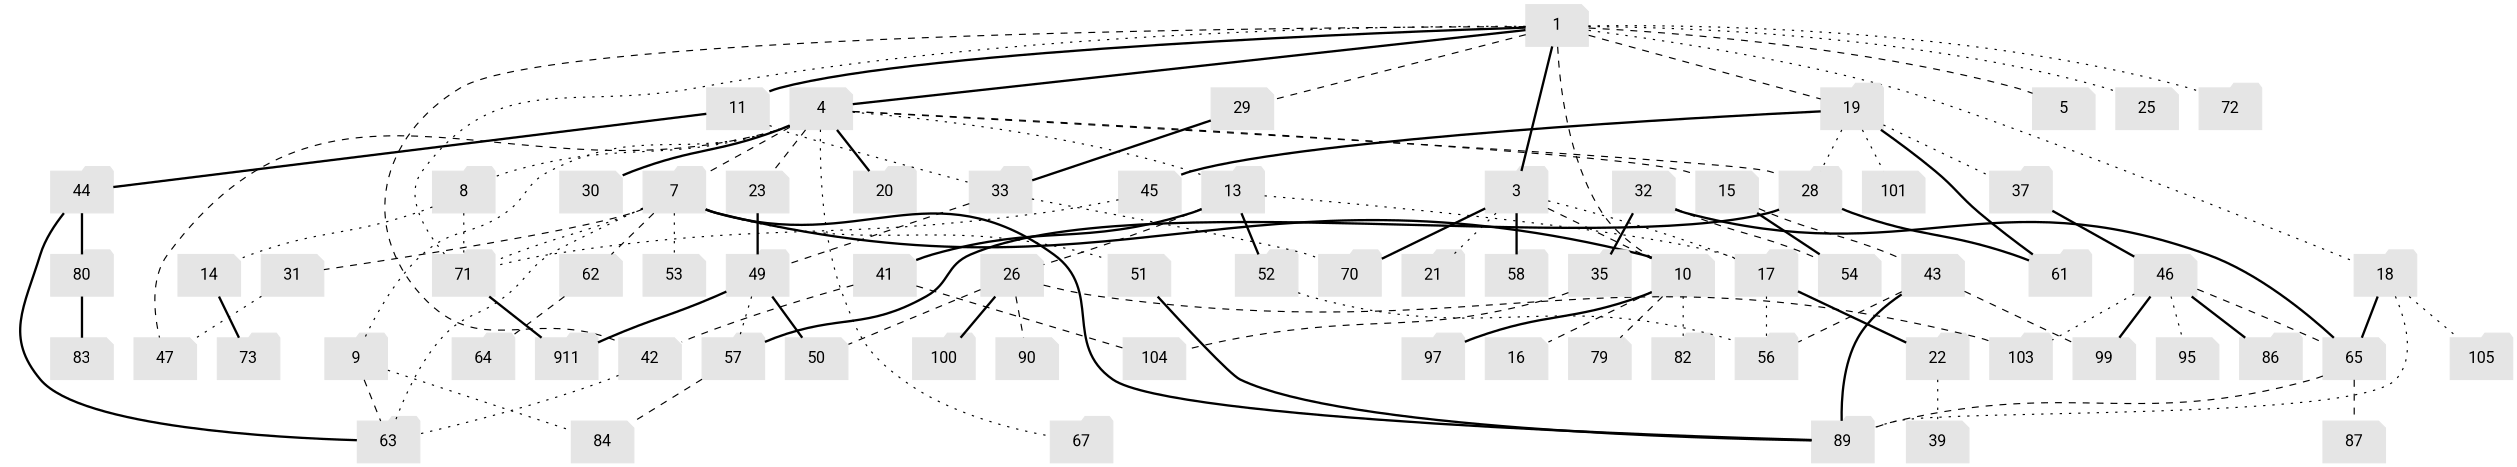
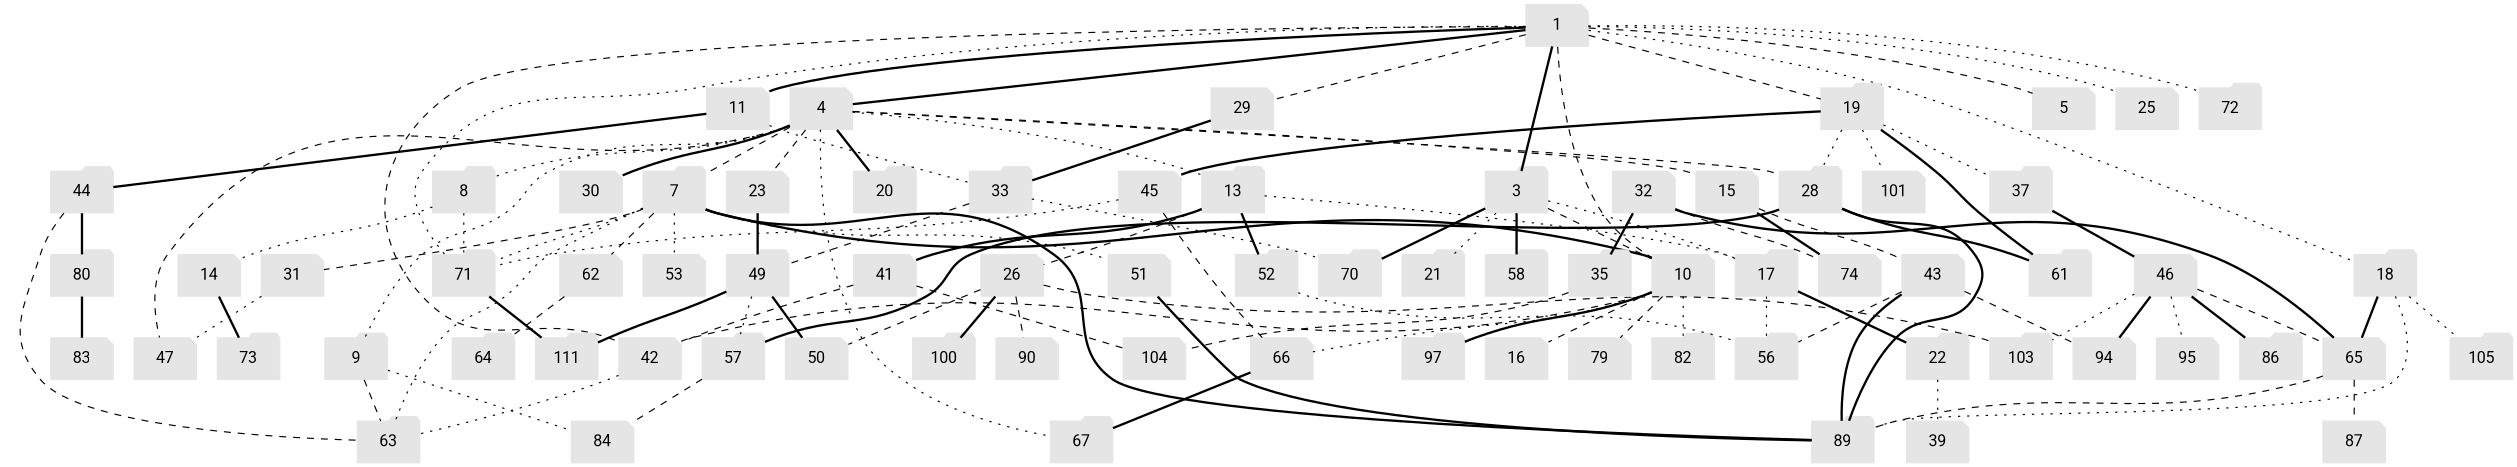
node "54": label "54" -> "74"
edge "28" -- "89": added
edge "10" -- "42": added
node "911": label "911" -> "111"
node "66": added
node "99": label "99" -> "94"
edge "44" -- "63": style bold -> dashed
